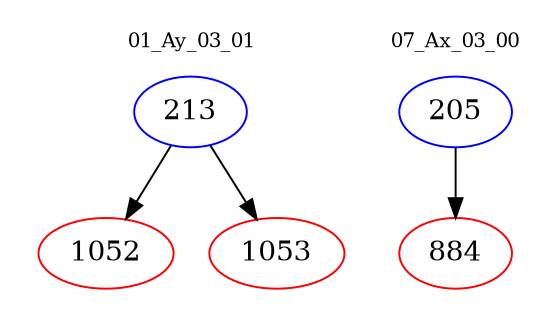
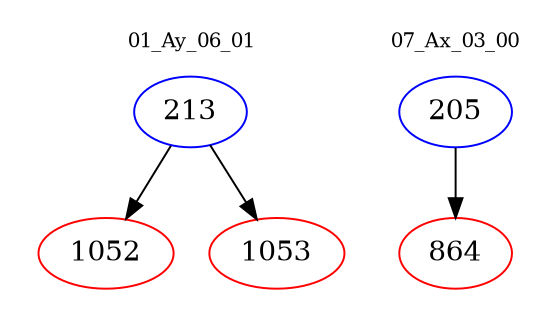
cluster "01_Ay_03_01": label "01_Ay_03_01" -> "01_Ay_06_01"
node "884": label "884" -> "864"
